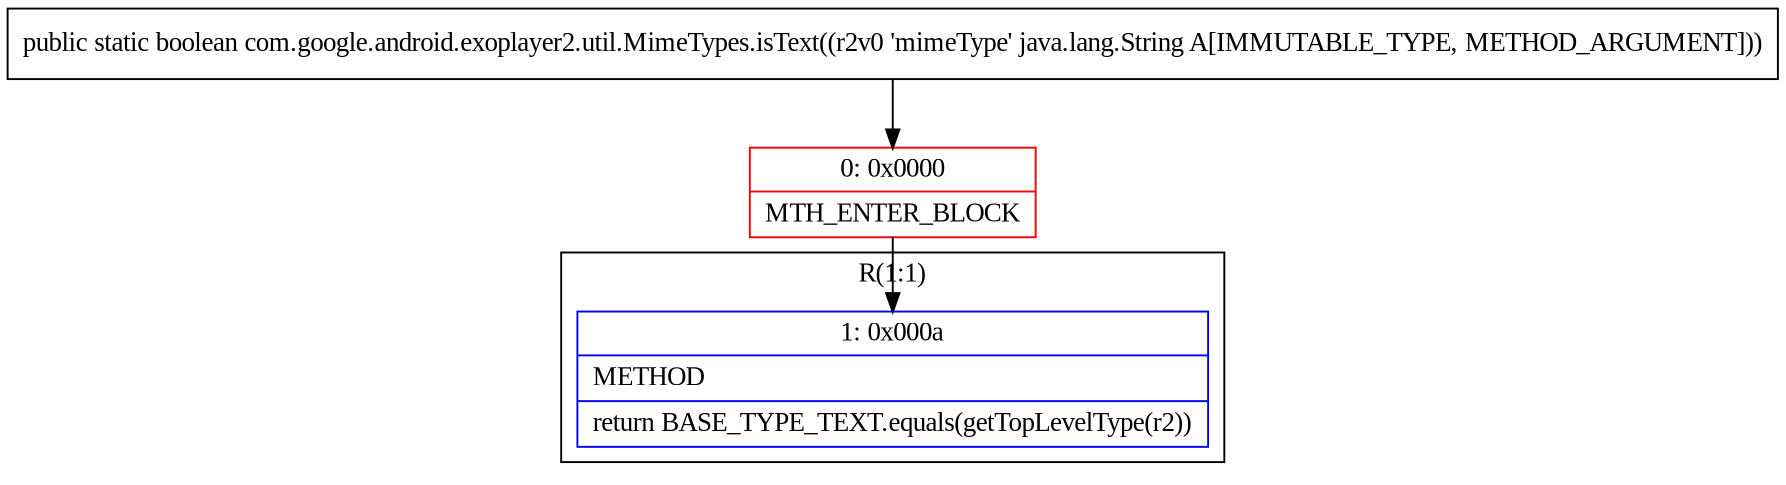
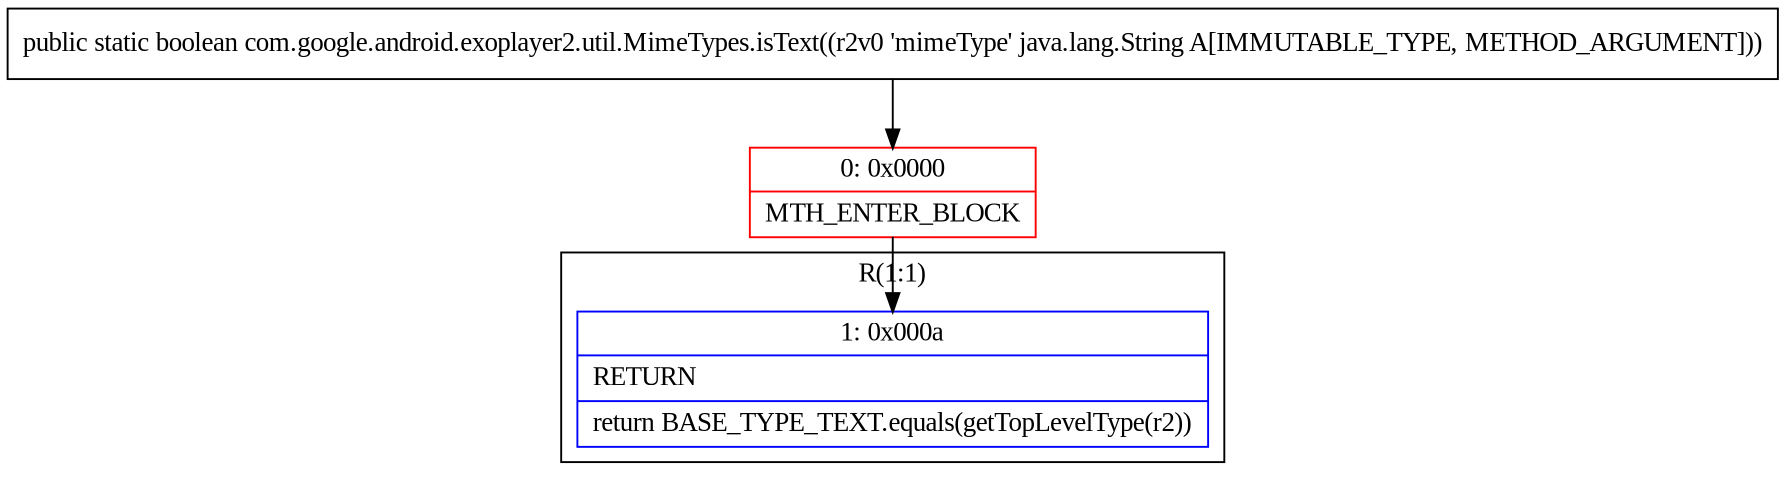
node "1: 0x000a": text "METHOD" -> "RETURN"
